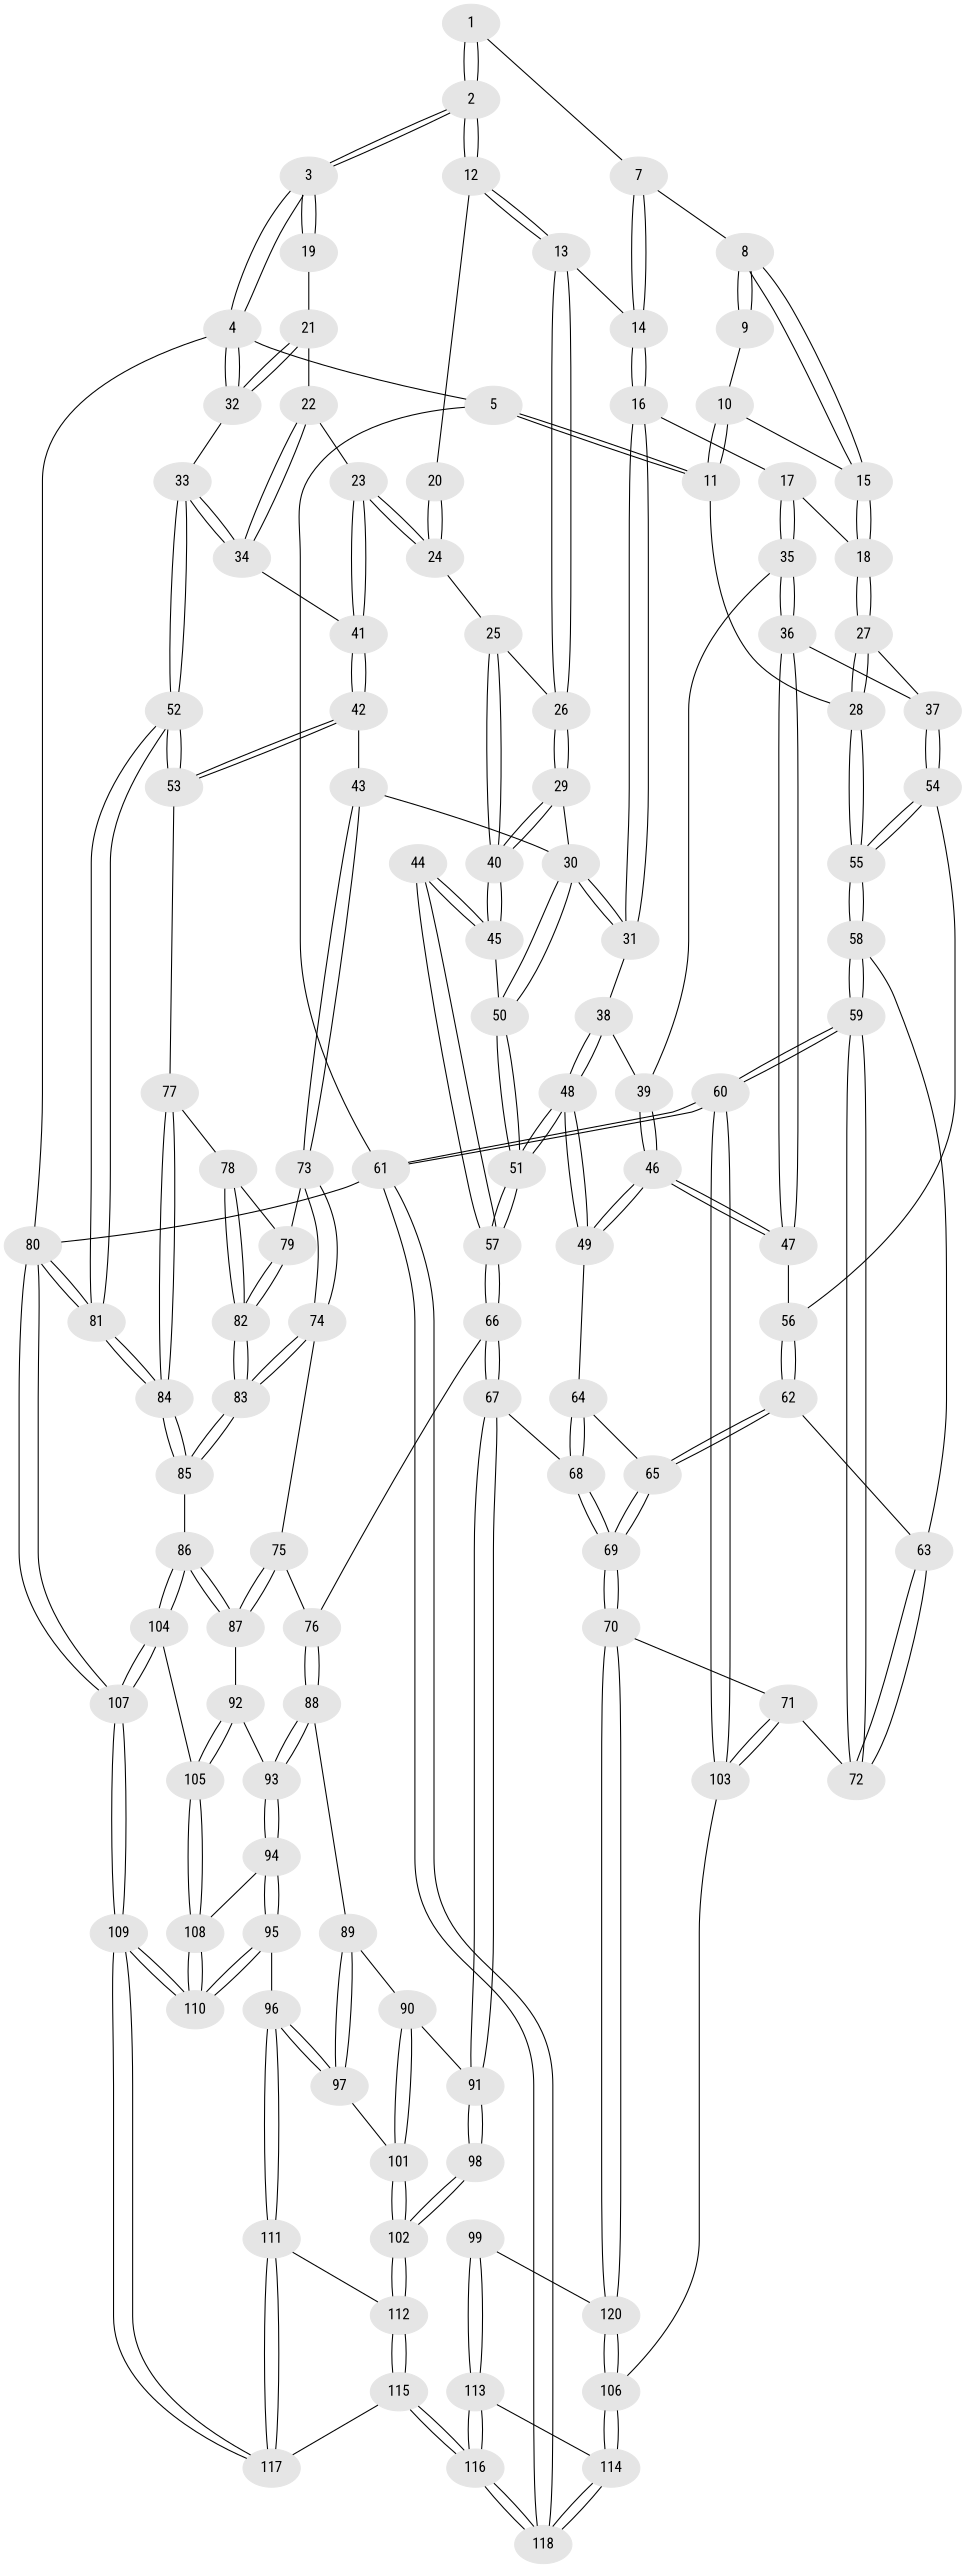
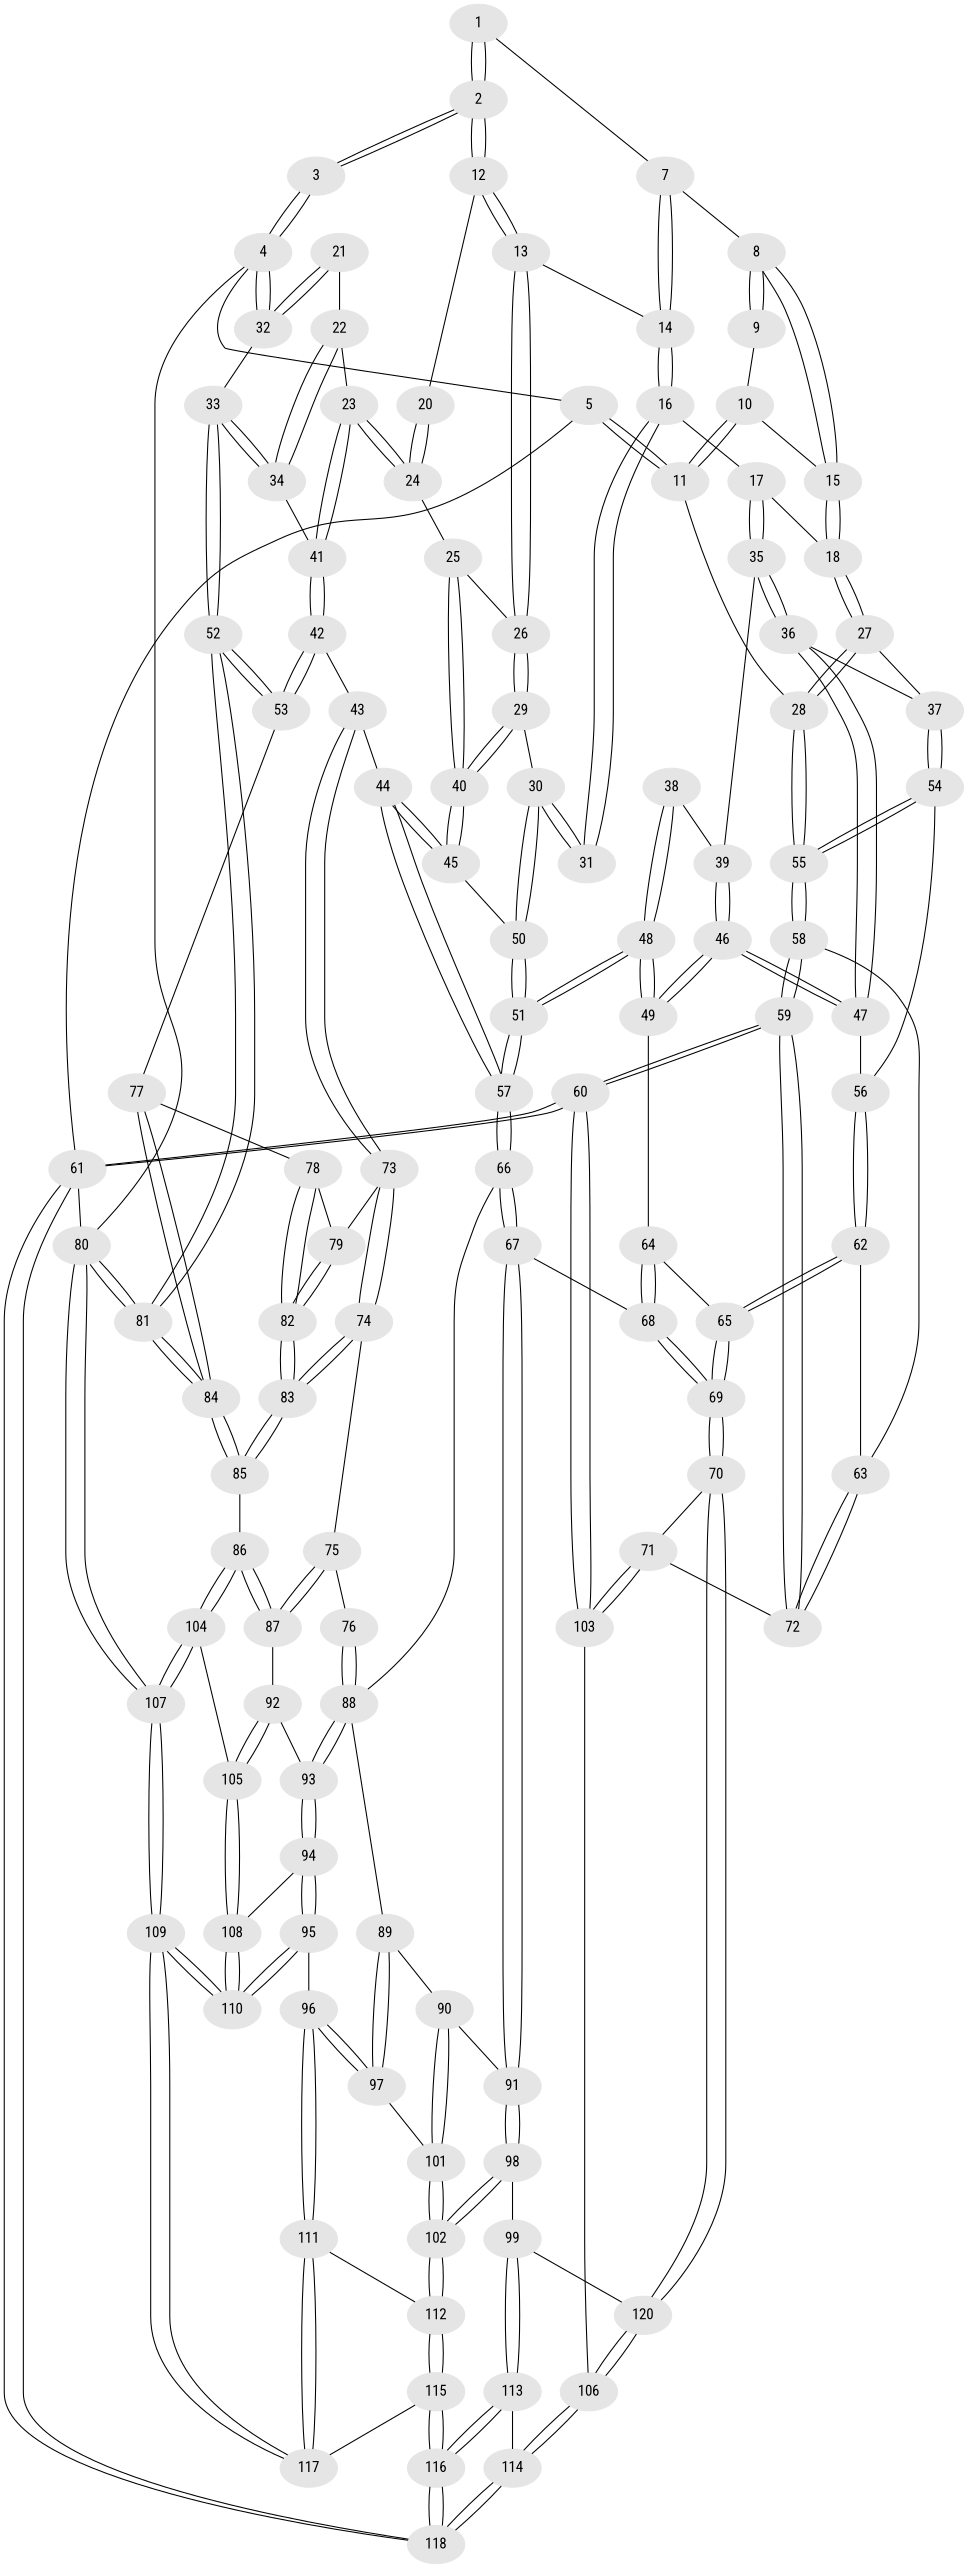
node "19": removed
edge "43" -- "30": now "43" -- "44"
edge "31" -- "38": removed
edge "66" -- "76": now "66" -- "88"
edge "98" -- "99": added
